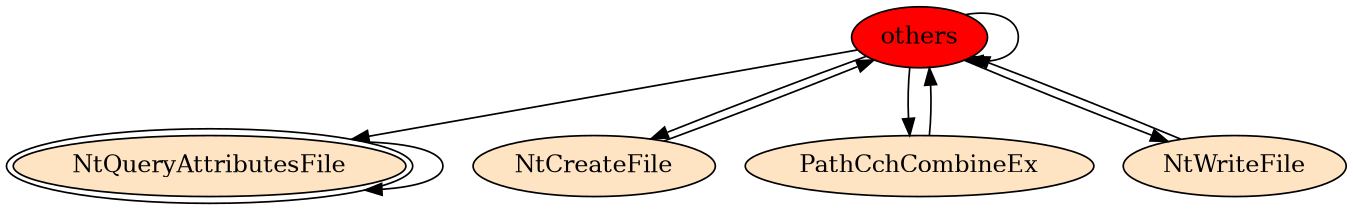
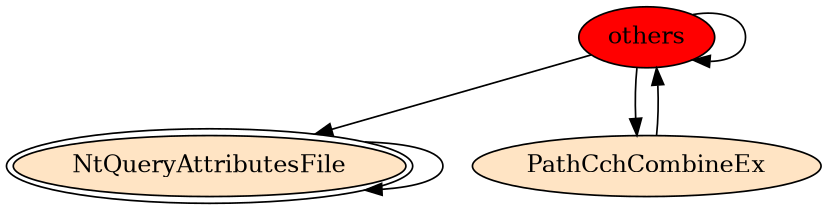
node "NtCreateFile": removed
node "NtWriteFile": removed
